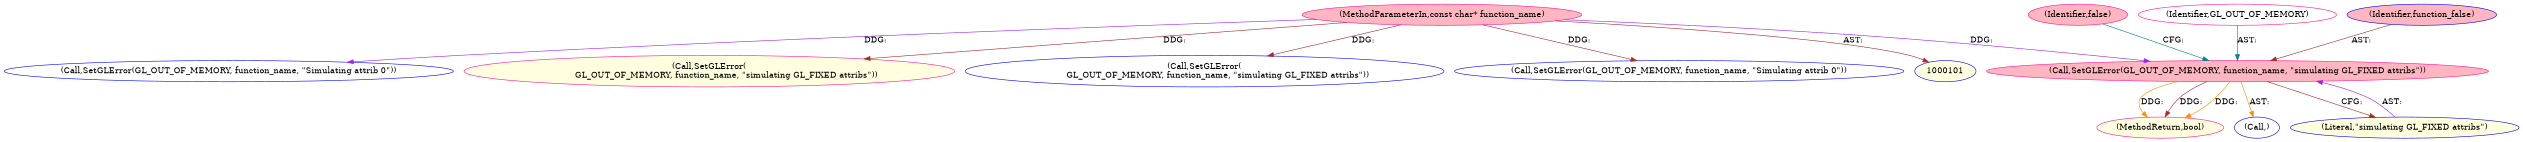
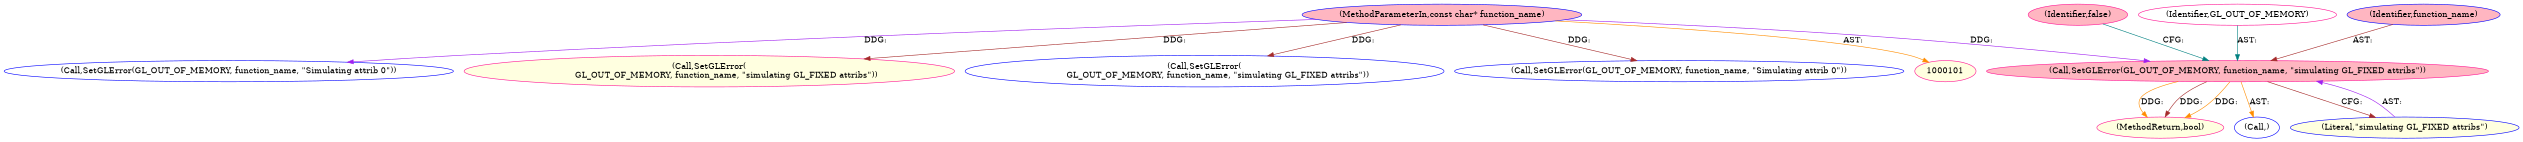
node "(MethodParameterIn,const char* function_name)": color deeppink -> blue
node "(Identifier,function_false)": label "(Identifier,function_false)" -> "(Identifier,function_name)"
edge "(MethodParameterIn,const char* function_name)" -> "1000101": color brown -> darkorange
node "1000101": color blue -> deeppink
